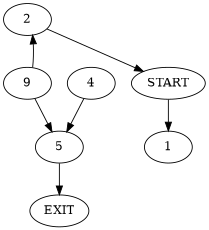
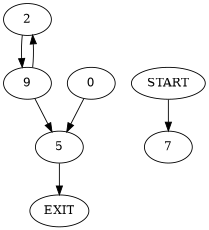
edge "2" -> "START": now "2" -> "9"
node "4": label "4" -> "0"
node "1": label "1" -> "7"
